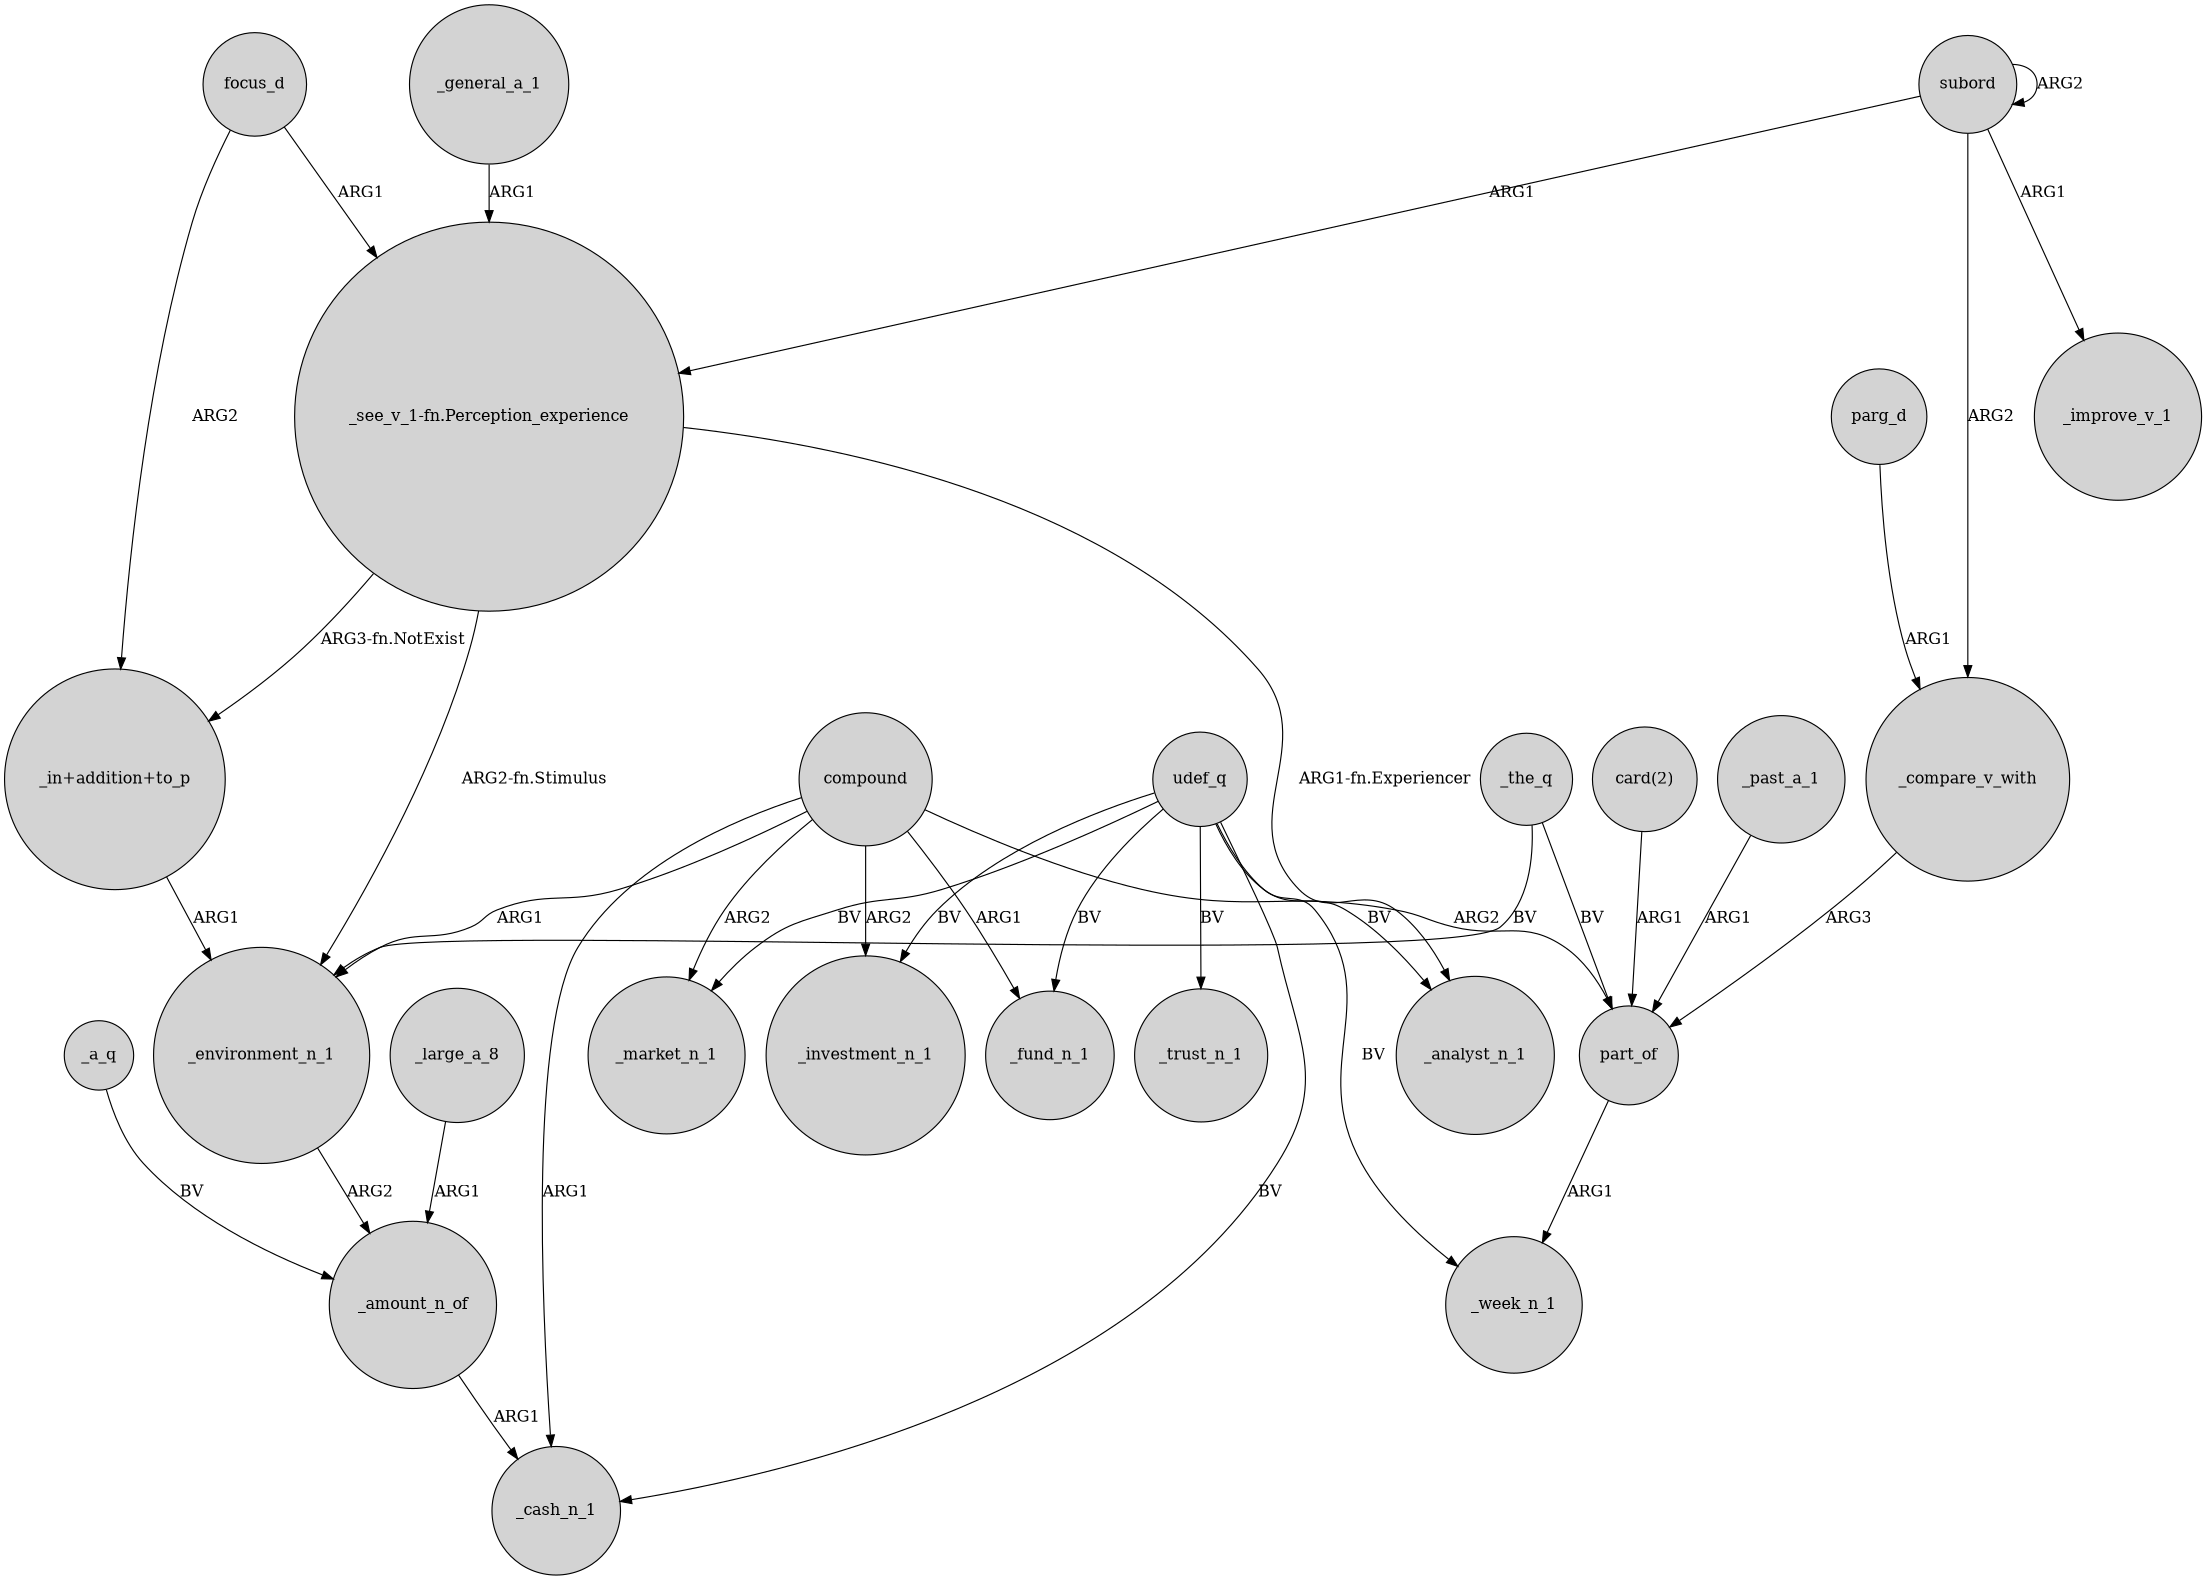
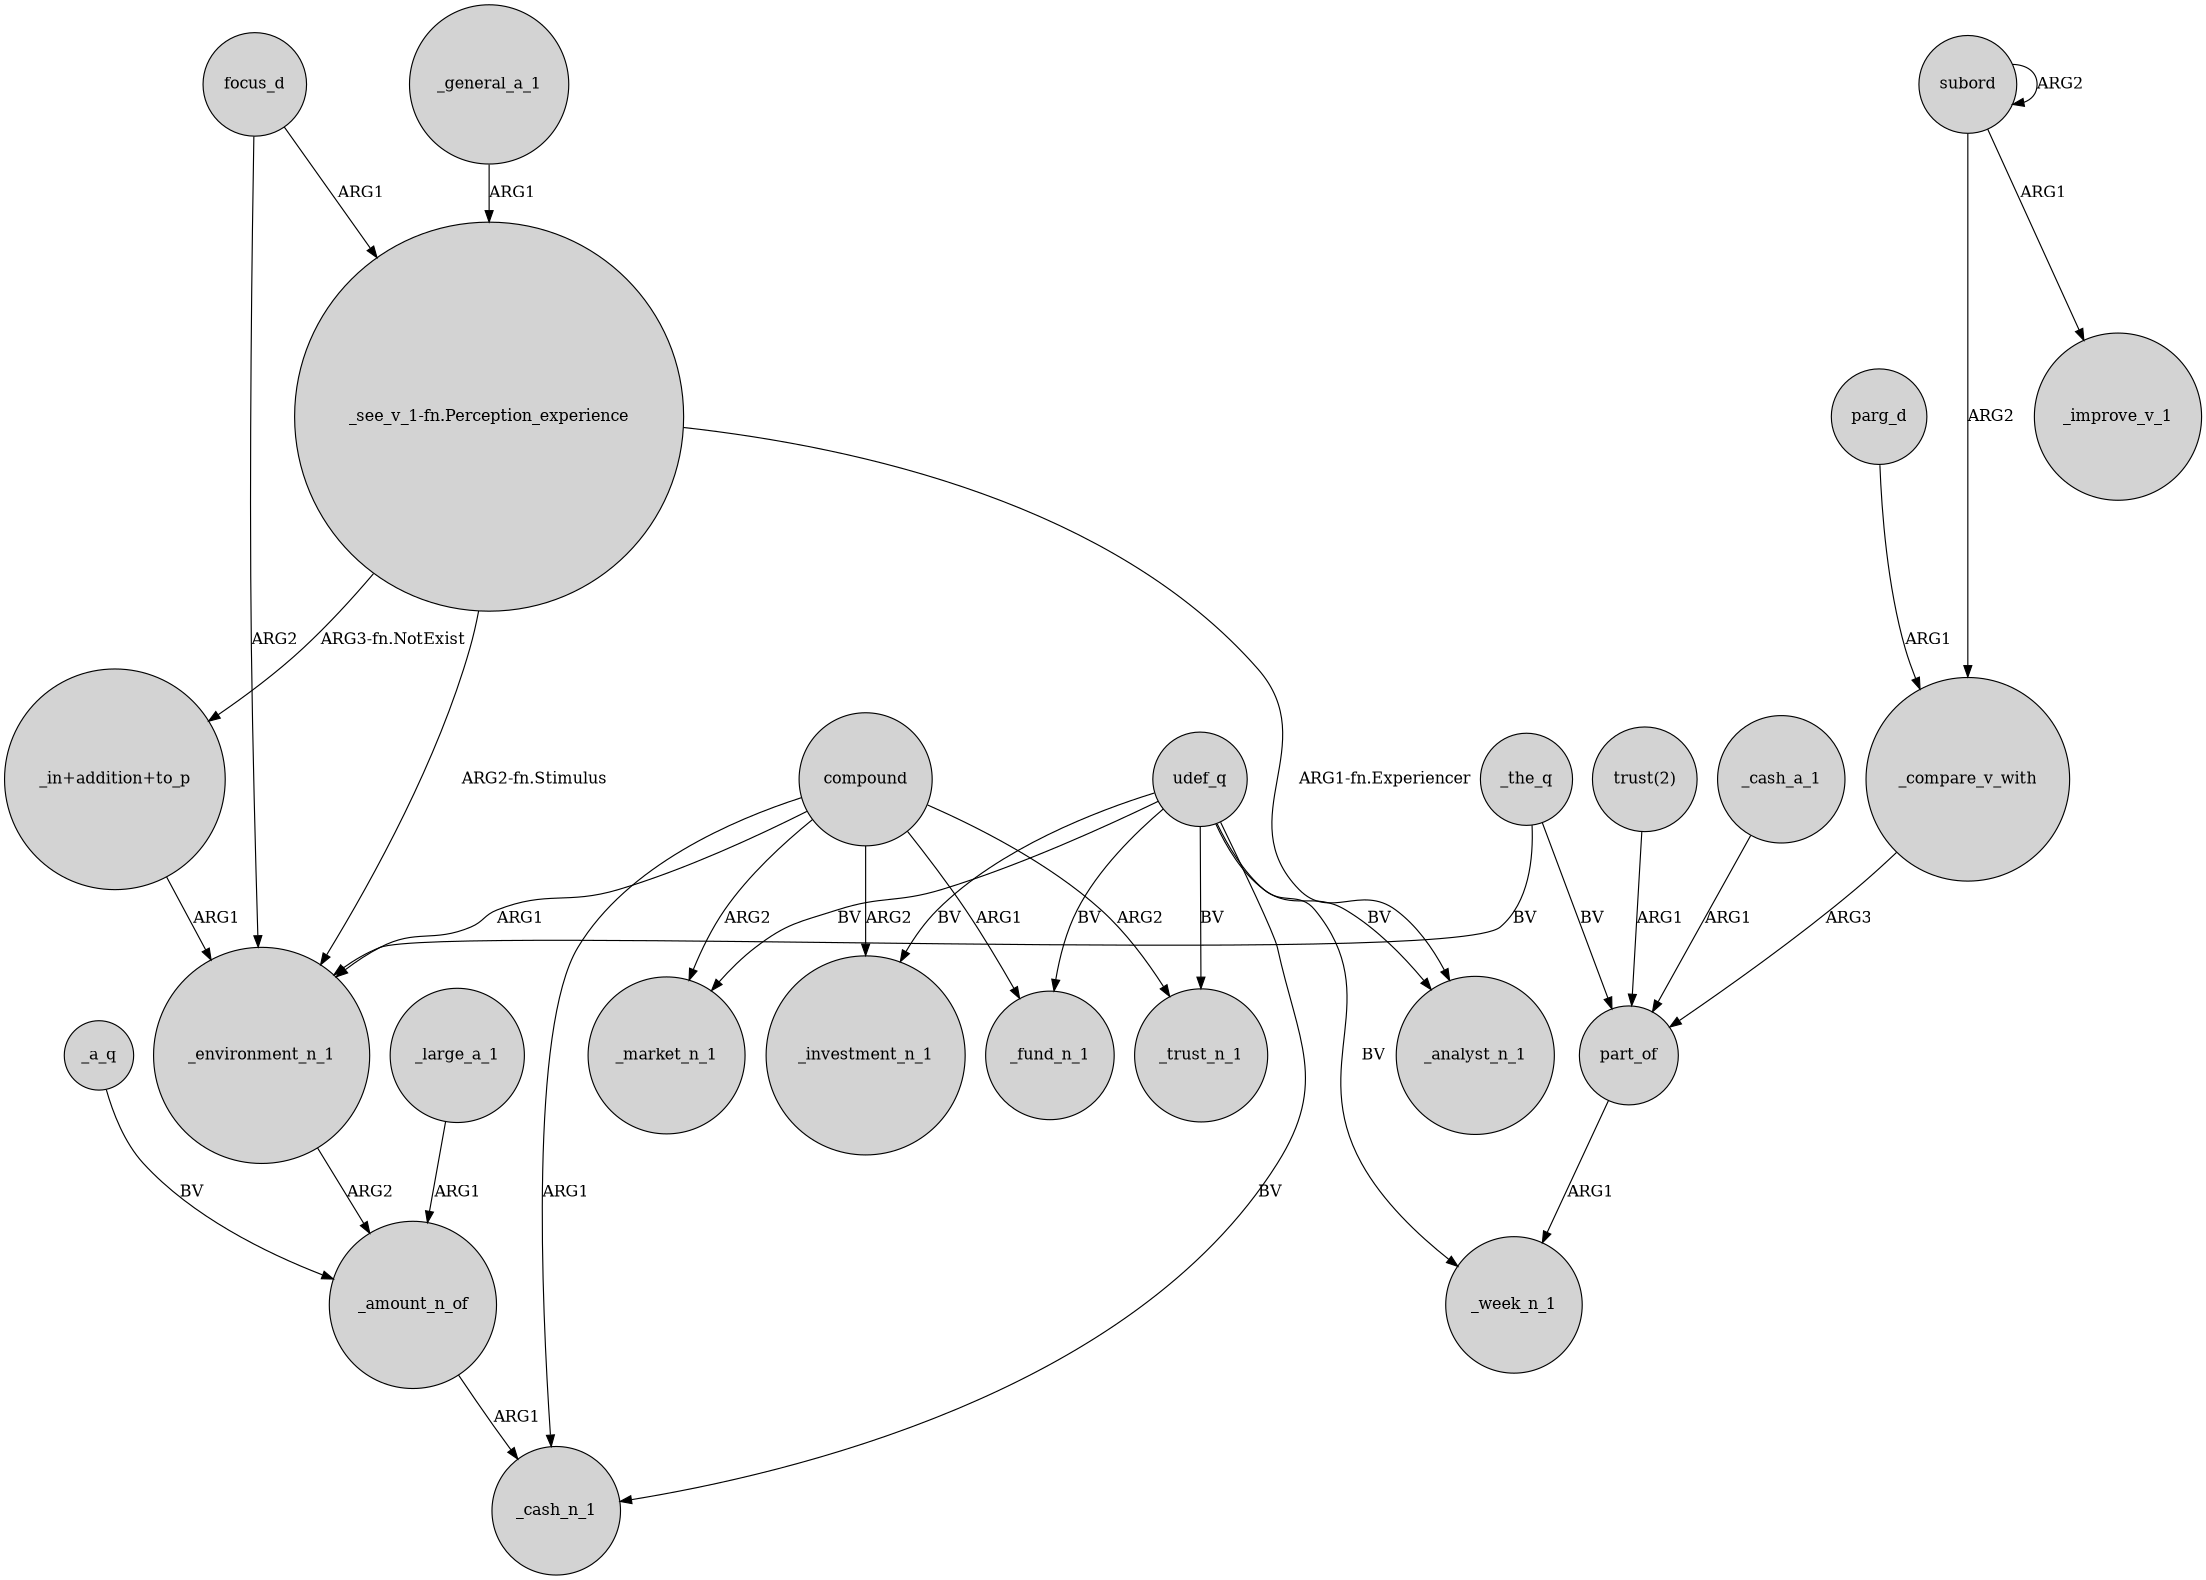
edge "subord" -> "_see_v_1-fn.Perception_experience": removed, label "ARG1"
edge "focus_d" -> "_in+addition+to_p": now "focus_d" -> "_environment_n_1"
node "card(2)": label "card(2)" -> "trust(2)"
node "_past_a_1": label "_past_a_1" -> "_cash_a_1"
edge "compound" -> "part_of": now "compound" -> "_trust_n_1"
node "_large_a_8": label "_large_a_8" -> "_large_a_1"
